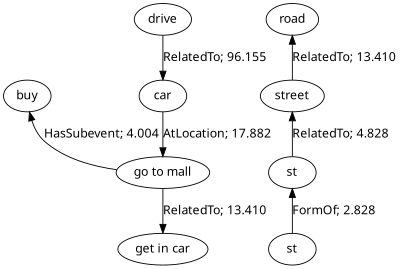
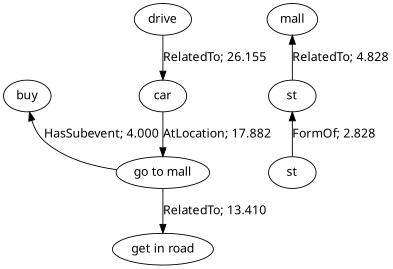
node "road": removed
edge "drive" -> "car": label "RelatedTo; 96.155" -> "RelatedTo; 26.155"
node "street": label "street" -> "mall"
edge "go to mall" -> "buy": label "HasSubevent; 4.004" -> "HasSubevent; 4.000"
node "get in car": label "get in car" -> "get in road"
